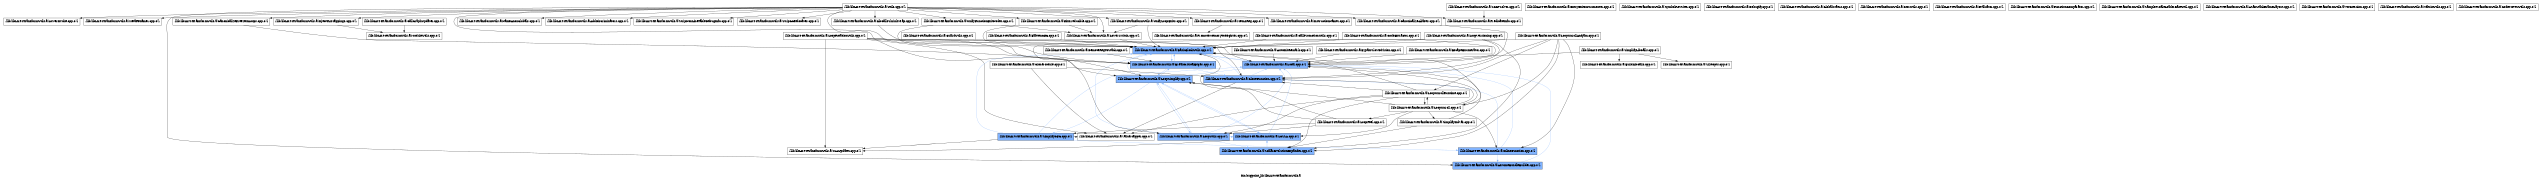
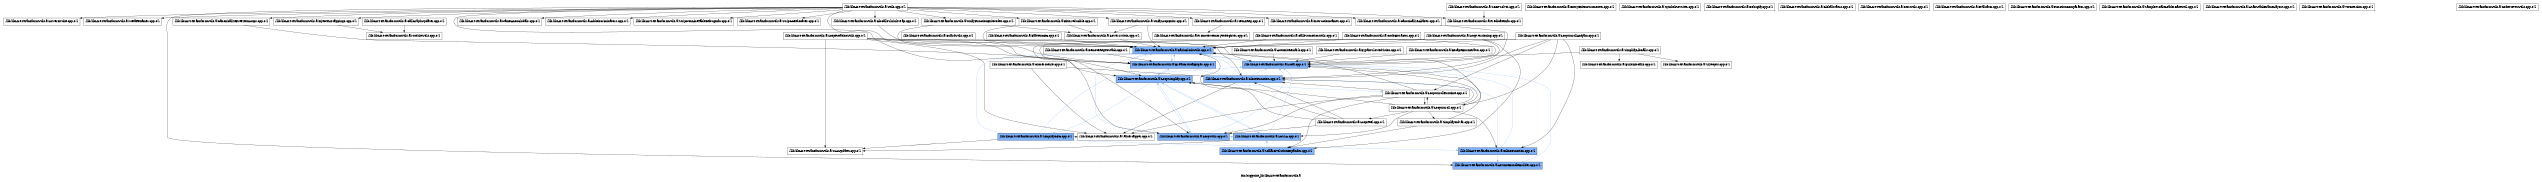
node "{lib/libLLVMTransformUtils.a(MatrixUtils.cpp.o)}": removed
edge "{lib/libLLVMTransformUtils.a(Utils.cpp.o)}" -> "{lib/libLLVMTransformUtils.a(LowerSwitch.cpp.o)}": removed
edge "{lib/libLLVMTransformUtils.a(LoopSimplify.cpp.o)}" -> "{lib/libLLVMTransformUtils.a(Local.cpp.o)}": now "{lib/libLLVMTransformUtils.a(LoopSimplify.cpp.o)}" -> "{lib/libLLVMTransformUtils.a(LoopUnrollRuntime.cpp.o)}"
edge "{lib/libLLVMTransformUtils.a(LoopPeel.cpp.o)}" -> "{lib/libLLVMTransformUtils.a(SimplifyCFG.cpp.o)}": now "{lib/libLLVMTransformUtils.a(LoopPeel.cpp.o)}" -> "{lib/libLLVMTransformUtils.a(CloneFunction.cpp.o)}"
edge "{lib/libLLVMTransformUtils.a(LoopUnrollAndJam.cpp.o)}" -> "{lib/libLLVMTransformUtils.a(ScalarEvolutionExpander.cpp.o)}": now "{lib/libLLVMTransformUtils.a(LoopUnrollAndJam.cpp.o)}" -> "{lib/libLLVMTransformUtils.a(LoopUtils.cpp.o)}"
